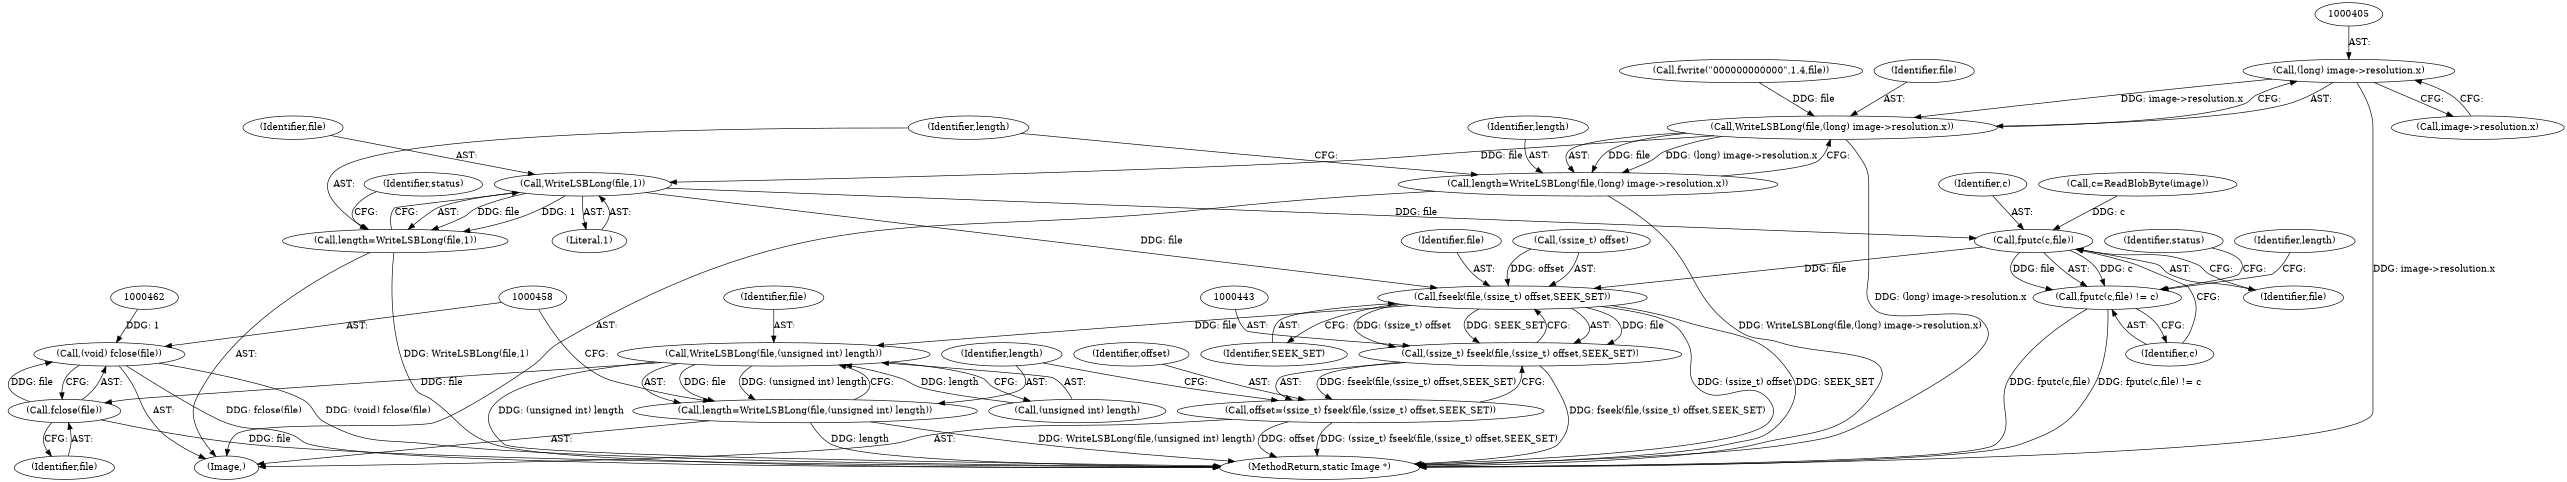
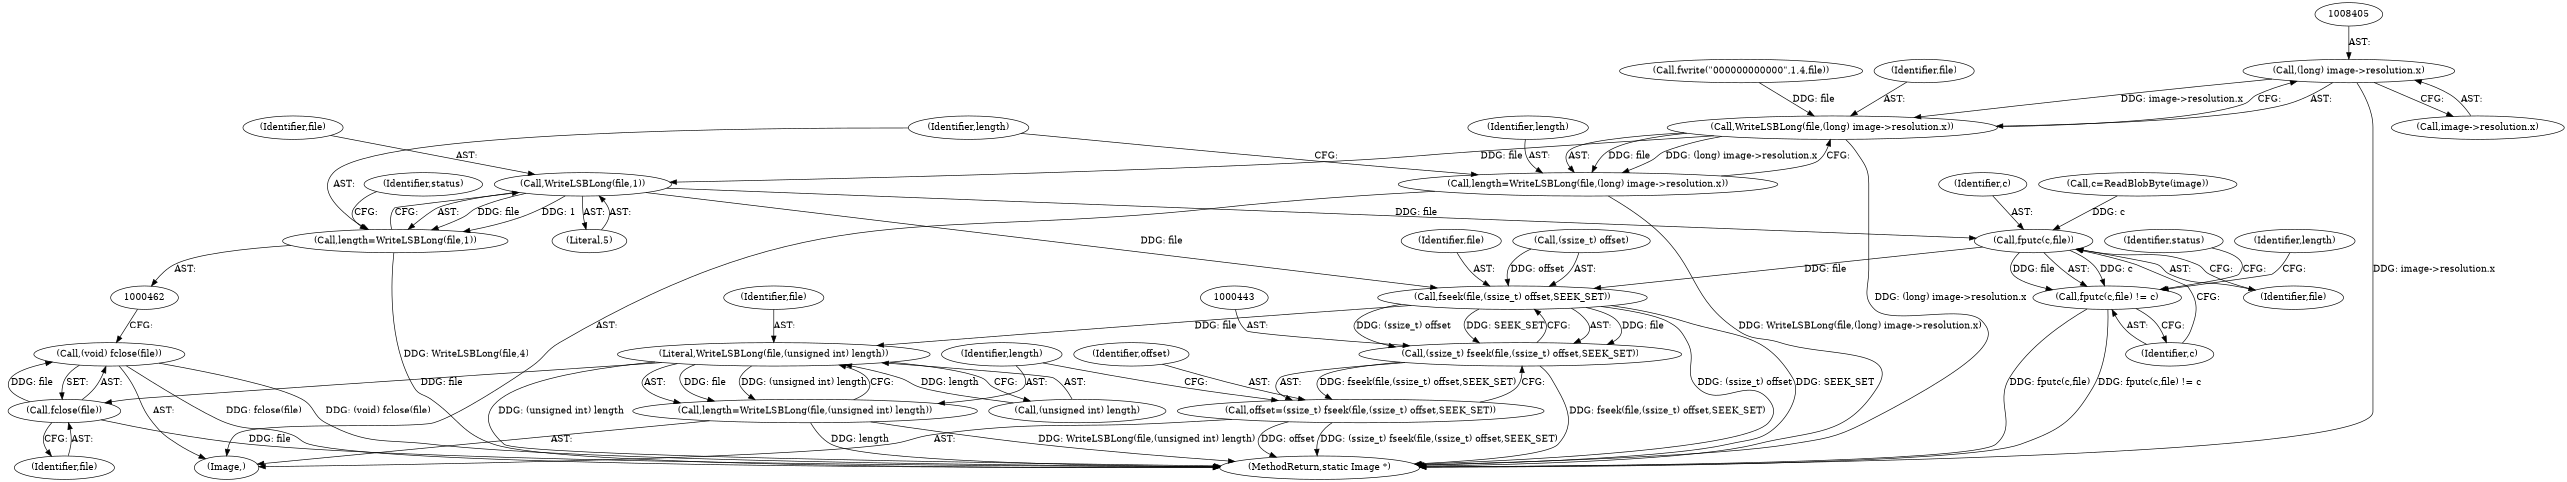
node "1000405": label "1000405" -> "1008405"
edge "(Call,image->resolution.x)" -> "(Call,(long) image->resolution.x)": label "CFG: " -> "AST: "
node "(Literal,1)": label "(Literal,1)" -> "(Literal,5)"
node "1000458": removed
edge "1000462" -> "(Call,(void) fclose(file))": label "DDG: 1" -> "CFG: "
edge "(Call,length=WriteLSBLong(file,1))" -> "(Image,)": now "(Call,length=WriteLSBLong(file,1))" -> "1000462"
edge "(Call,length=WriteLSBLong(file,1))" -> "(MethodReturn,static Image *)": label "DDG: WriteLSBLong(file,1)" -> "DDG: WriteLSBLong(file,4)"
node "(Call,WriteLSBLong(file,(unsigned int) length))": label "(Call,WriteLSBLong(file,(unsigned int) length))" -> "(Literal,WriteLSBLong(file,(unsigned int) length))"
node "(Identifier,SEEK_SET)": removed
edge "(Call,(void) fclose(file))" -> "(Call,fclose(file))": label "CFG: " -> "SET: "
